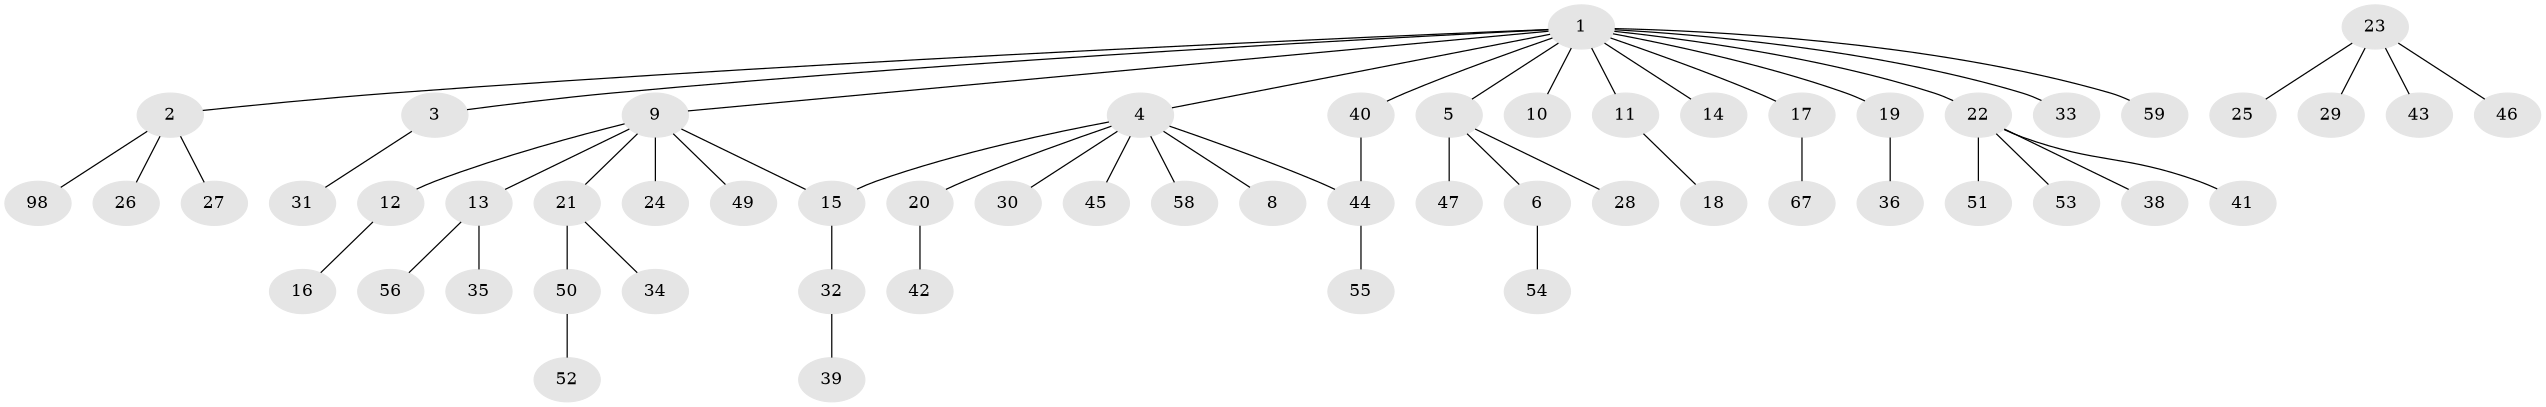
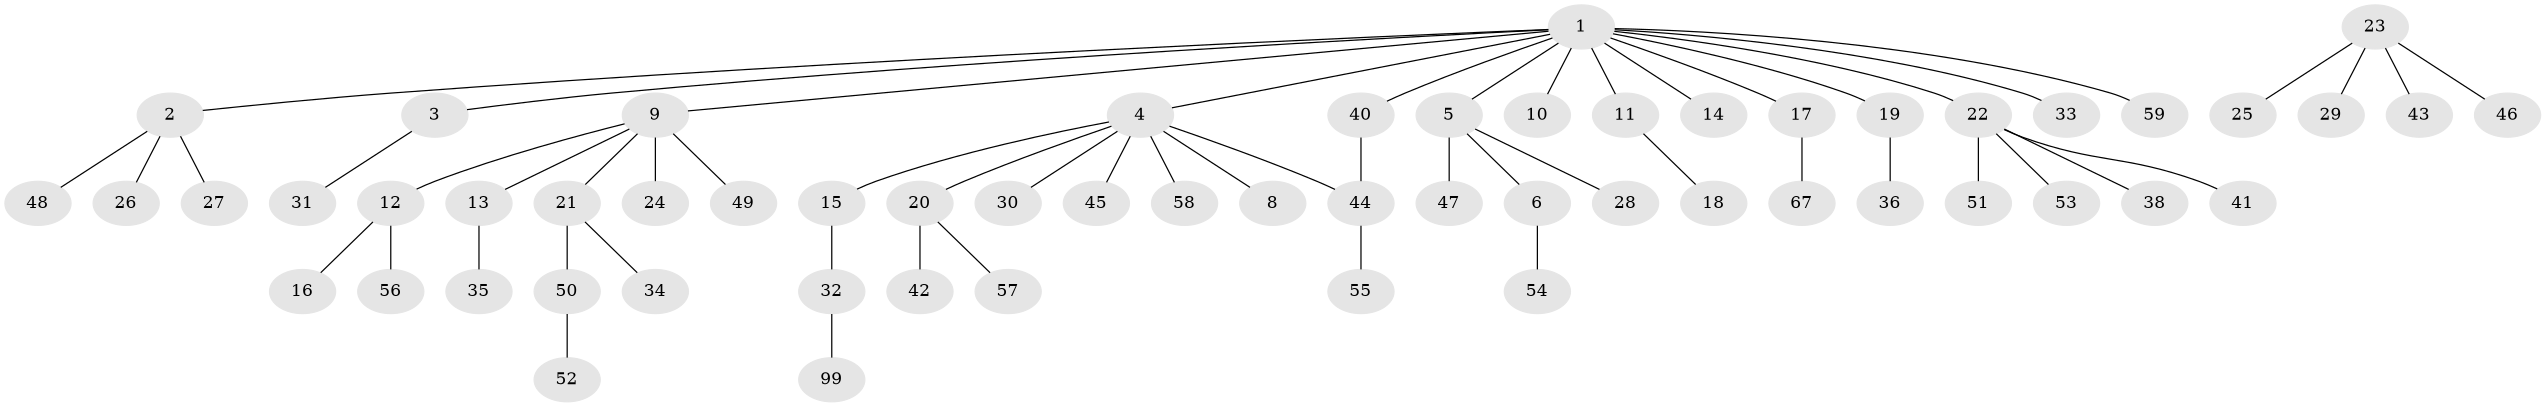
edge "9" -- "15": removed
node "98": label "98" -> "48"
edge "13" -- "56": now "12" -- "56"
node "57": added
node "39": label "39" -> "99"
